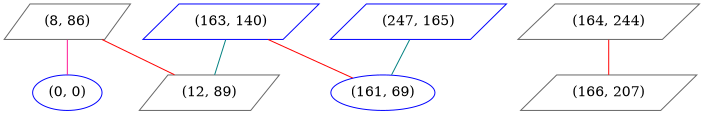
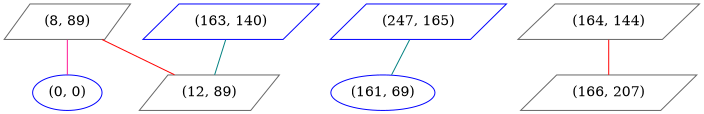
node "(8, 86)": label "(8, 86)" -> "(8, 89)"
node "(164, 244)": label "(164, 244)" -> "(164, 144)"
edge "(163, 140)" -- "(161, 69)": removed
